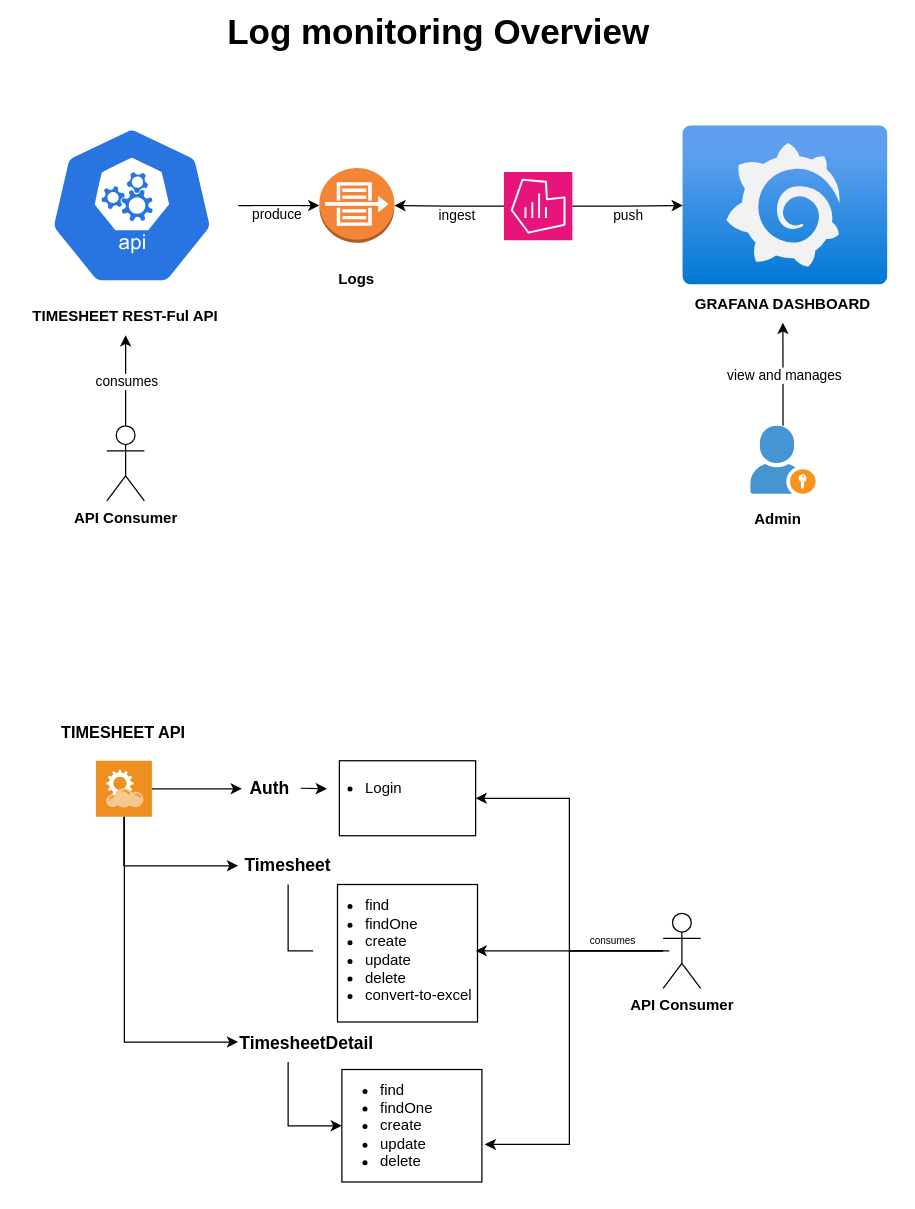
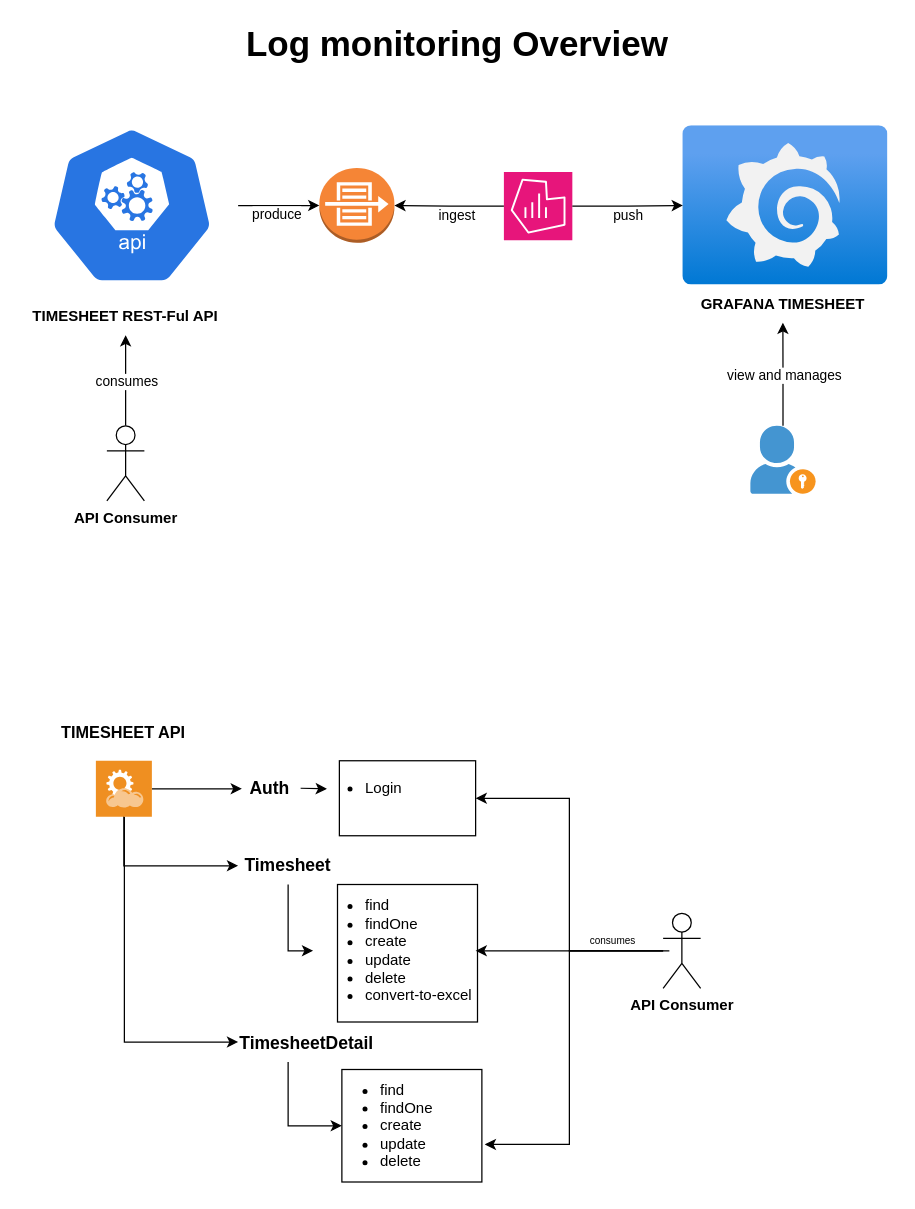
node "Log monitoring Overview": moved (439, 32) -> (458, 44)
node "Logs": removed
node "GRAFANA DASHBOARD": label "GRAFANA DASHBOARD" -> "GRAFANA TIMESHEET"
node "Admin": removed
edge "Timesheet" -- "find findOne create update delete convert-to-excel": arrowhead none -> classic
